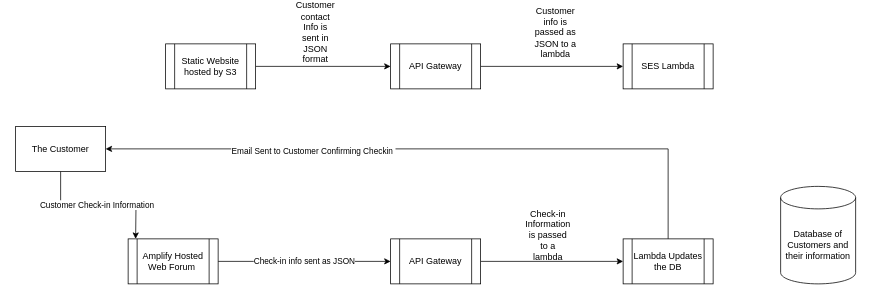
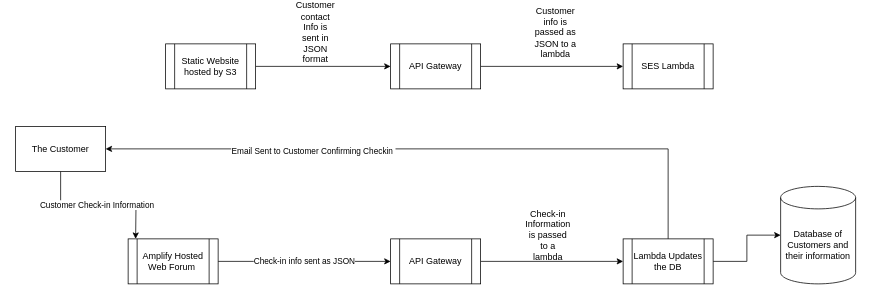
edge "Lambda Updates the DB" -> "Database of Customers and their information": added
